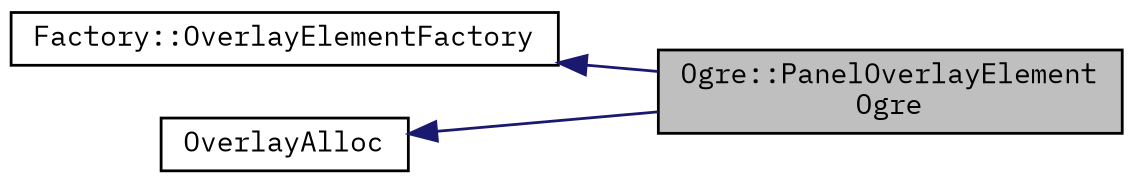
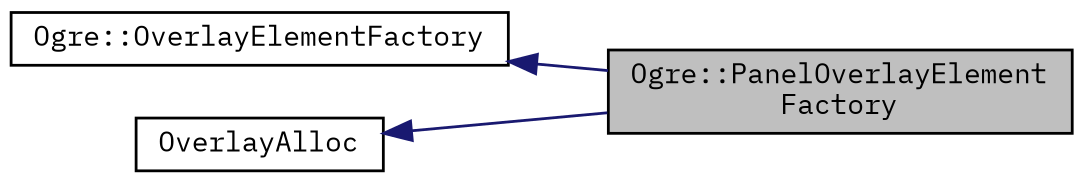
node "Factory::OverlayElementFactory": label "Factory::OverlayElementFactory" -> "Ogre::OverlayElementFactory"
node "Ogre::PanelOverlayElement Ogre": label "Ogre::PanelOverlayElement Ogre" -> "Ogre::PanelOverlayElement Factory"
